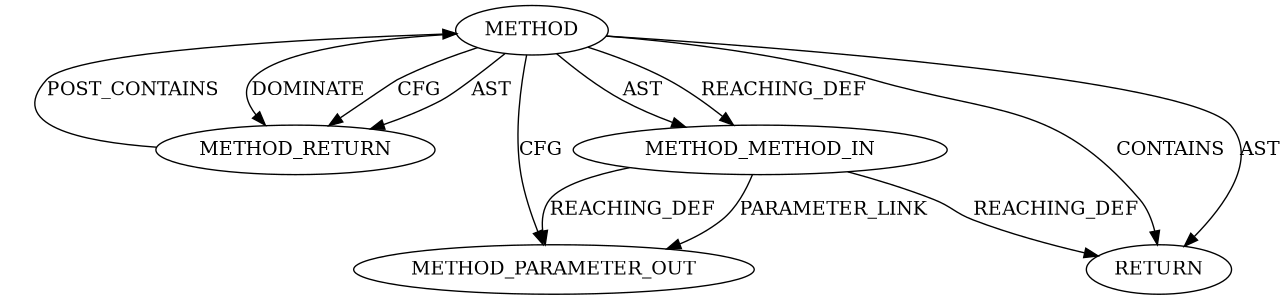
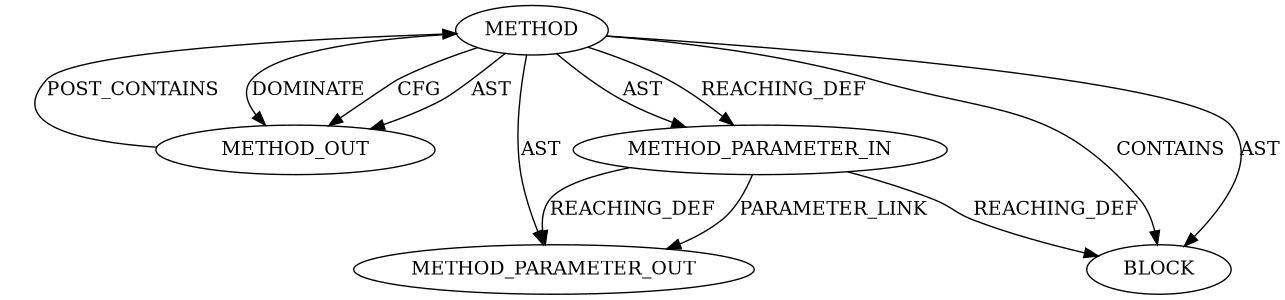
node "METHOD_RETURN": label "METHOD_RETURN" -> "METHOD_OUT"
edge "METHOD" -> "METHOD_PARAMETER_OUT": label "CFG" -> "AST"
node "METHOD_METHOD_IN": label "METHOD_METHOD_IN" -> "METHOD_PARAMETER_IN"
node "RETURN": label "RETURN" -> "BLOCK"
